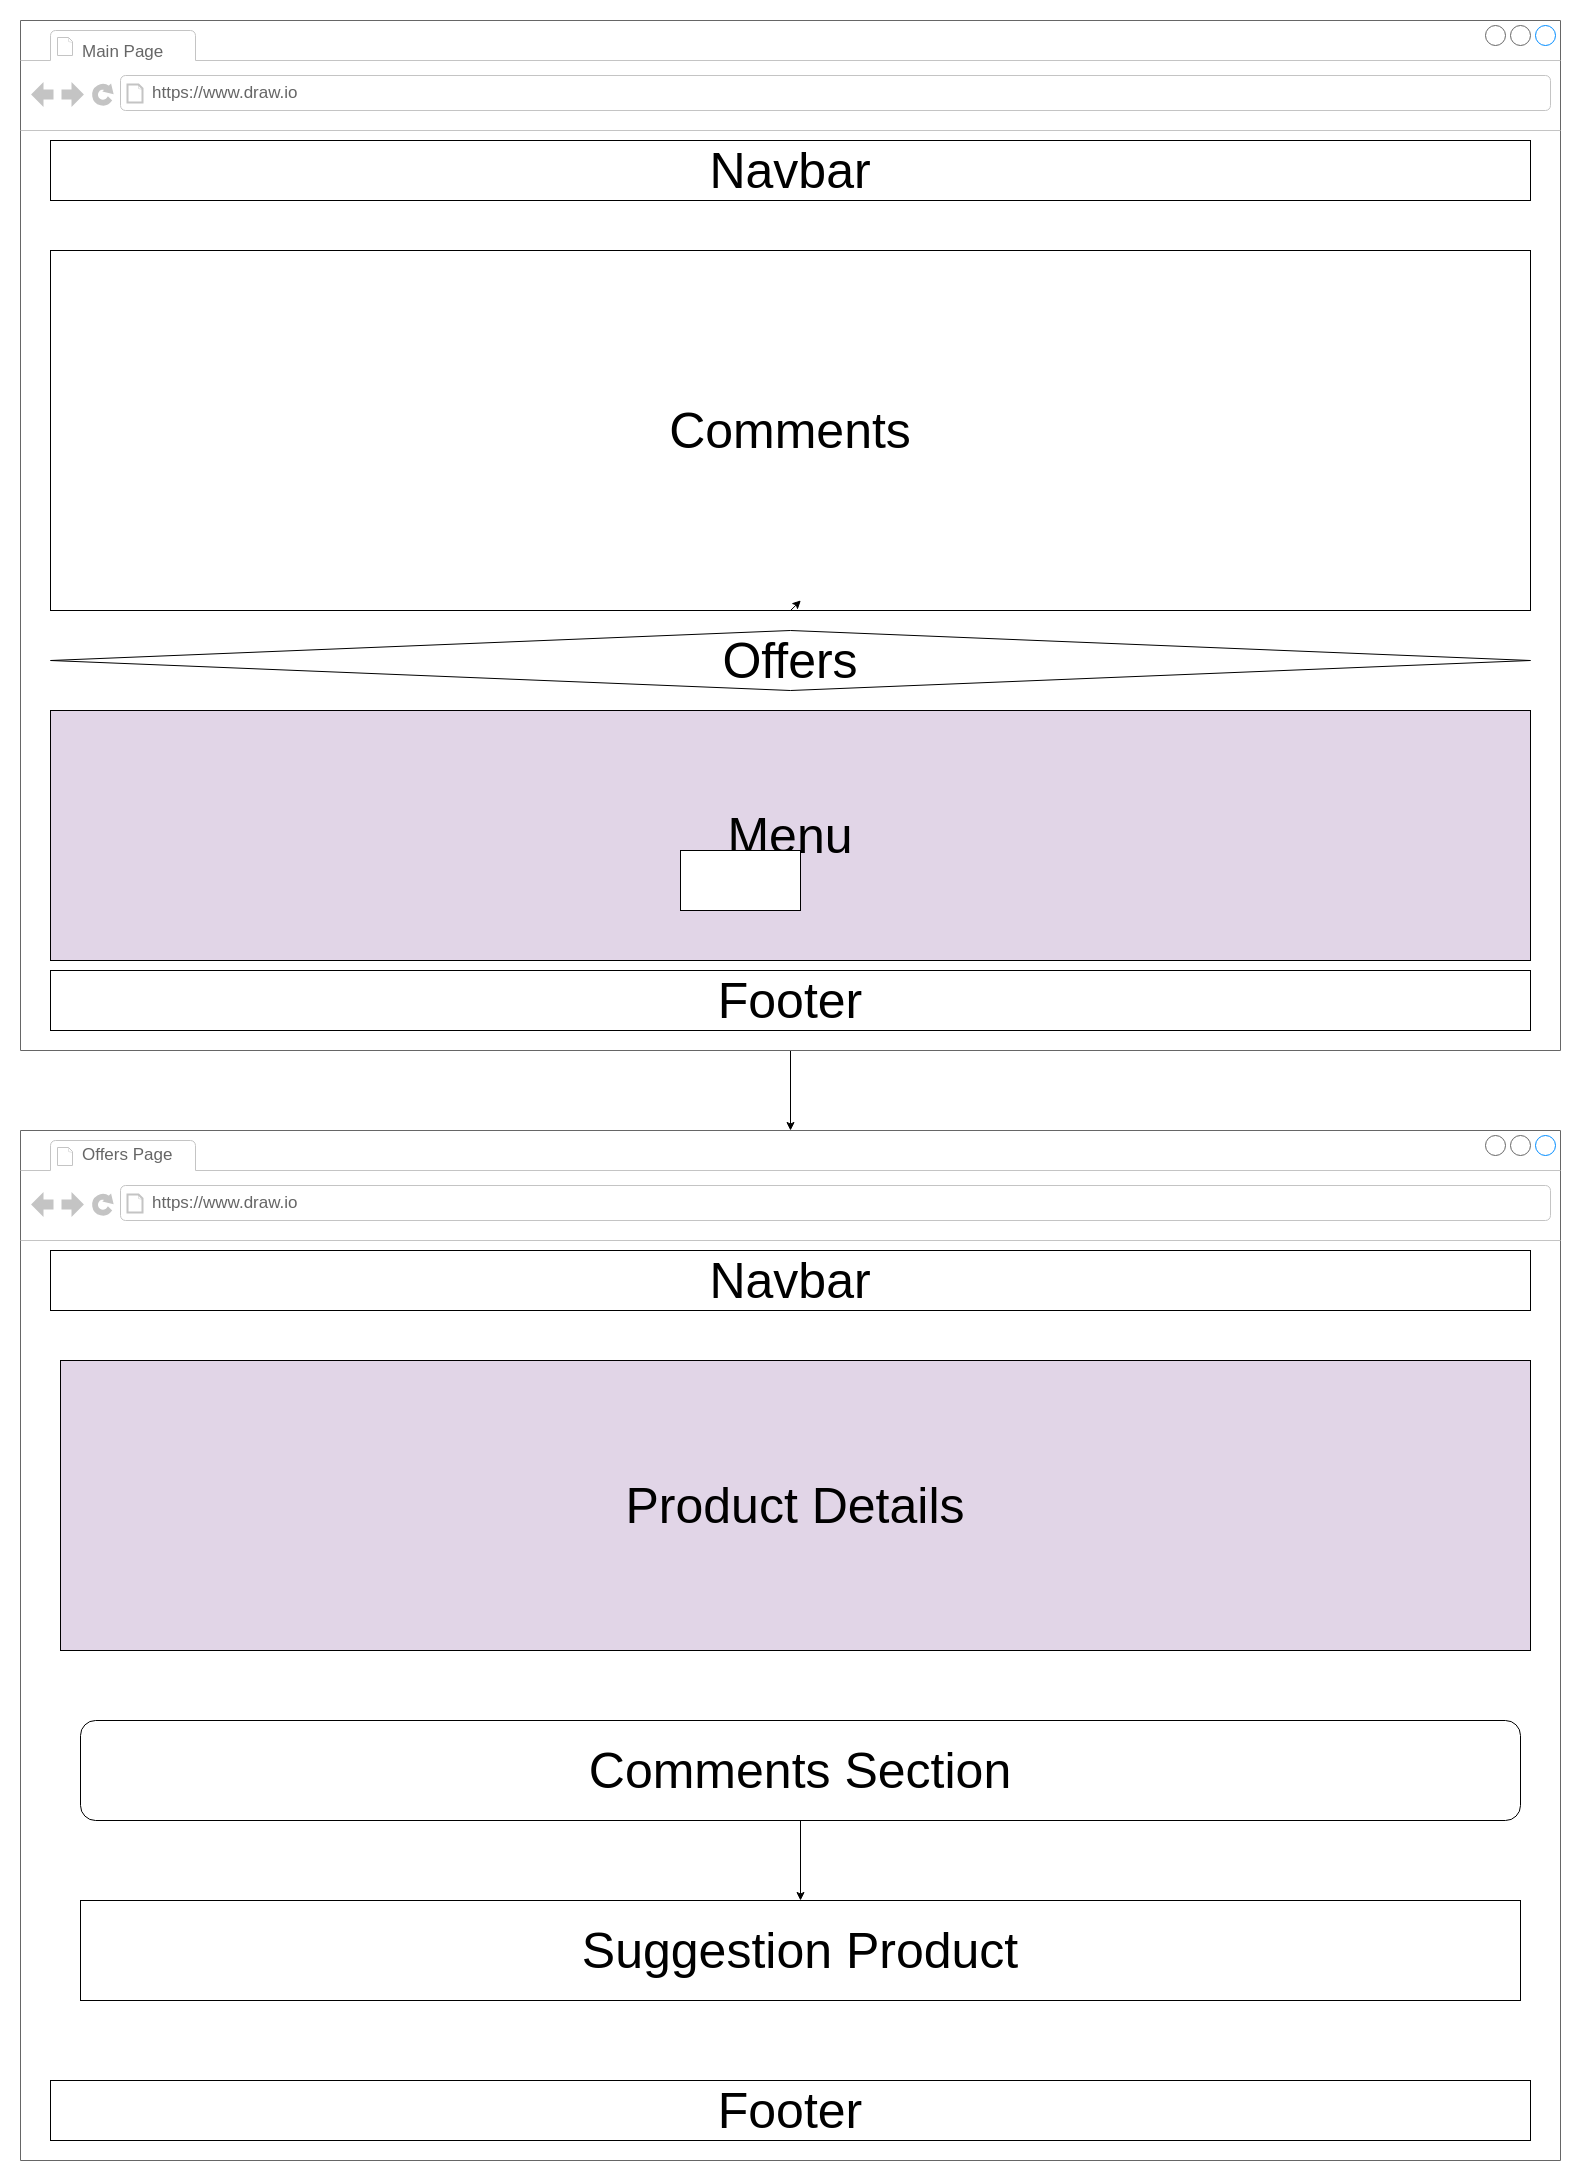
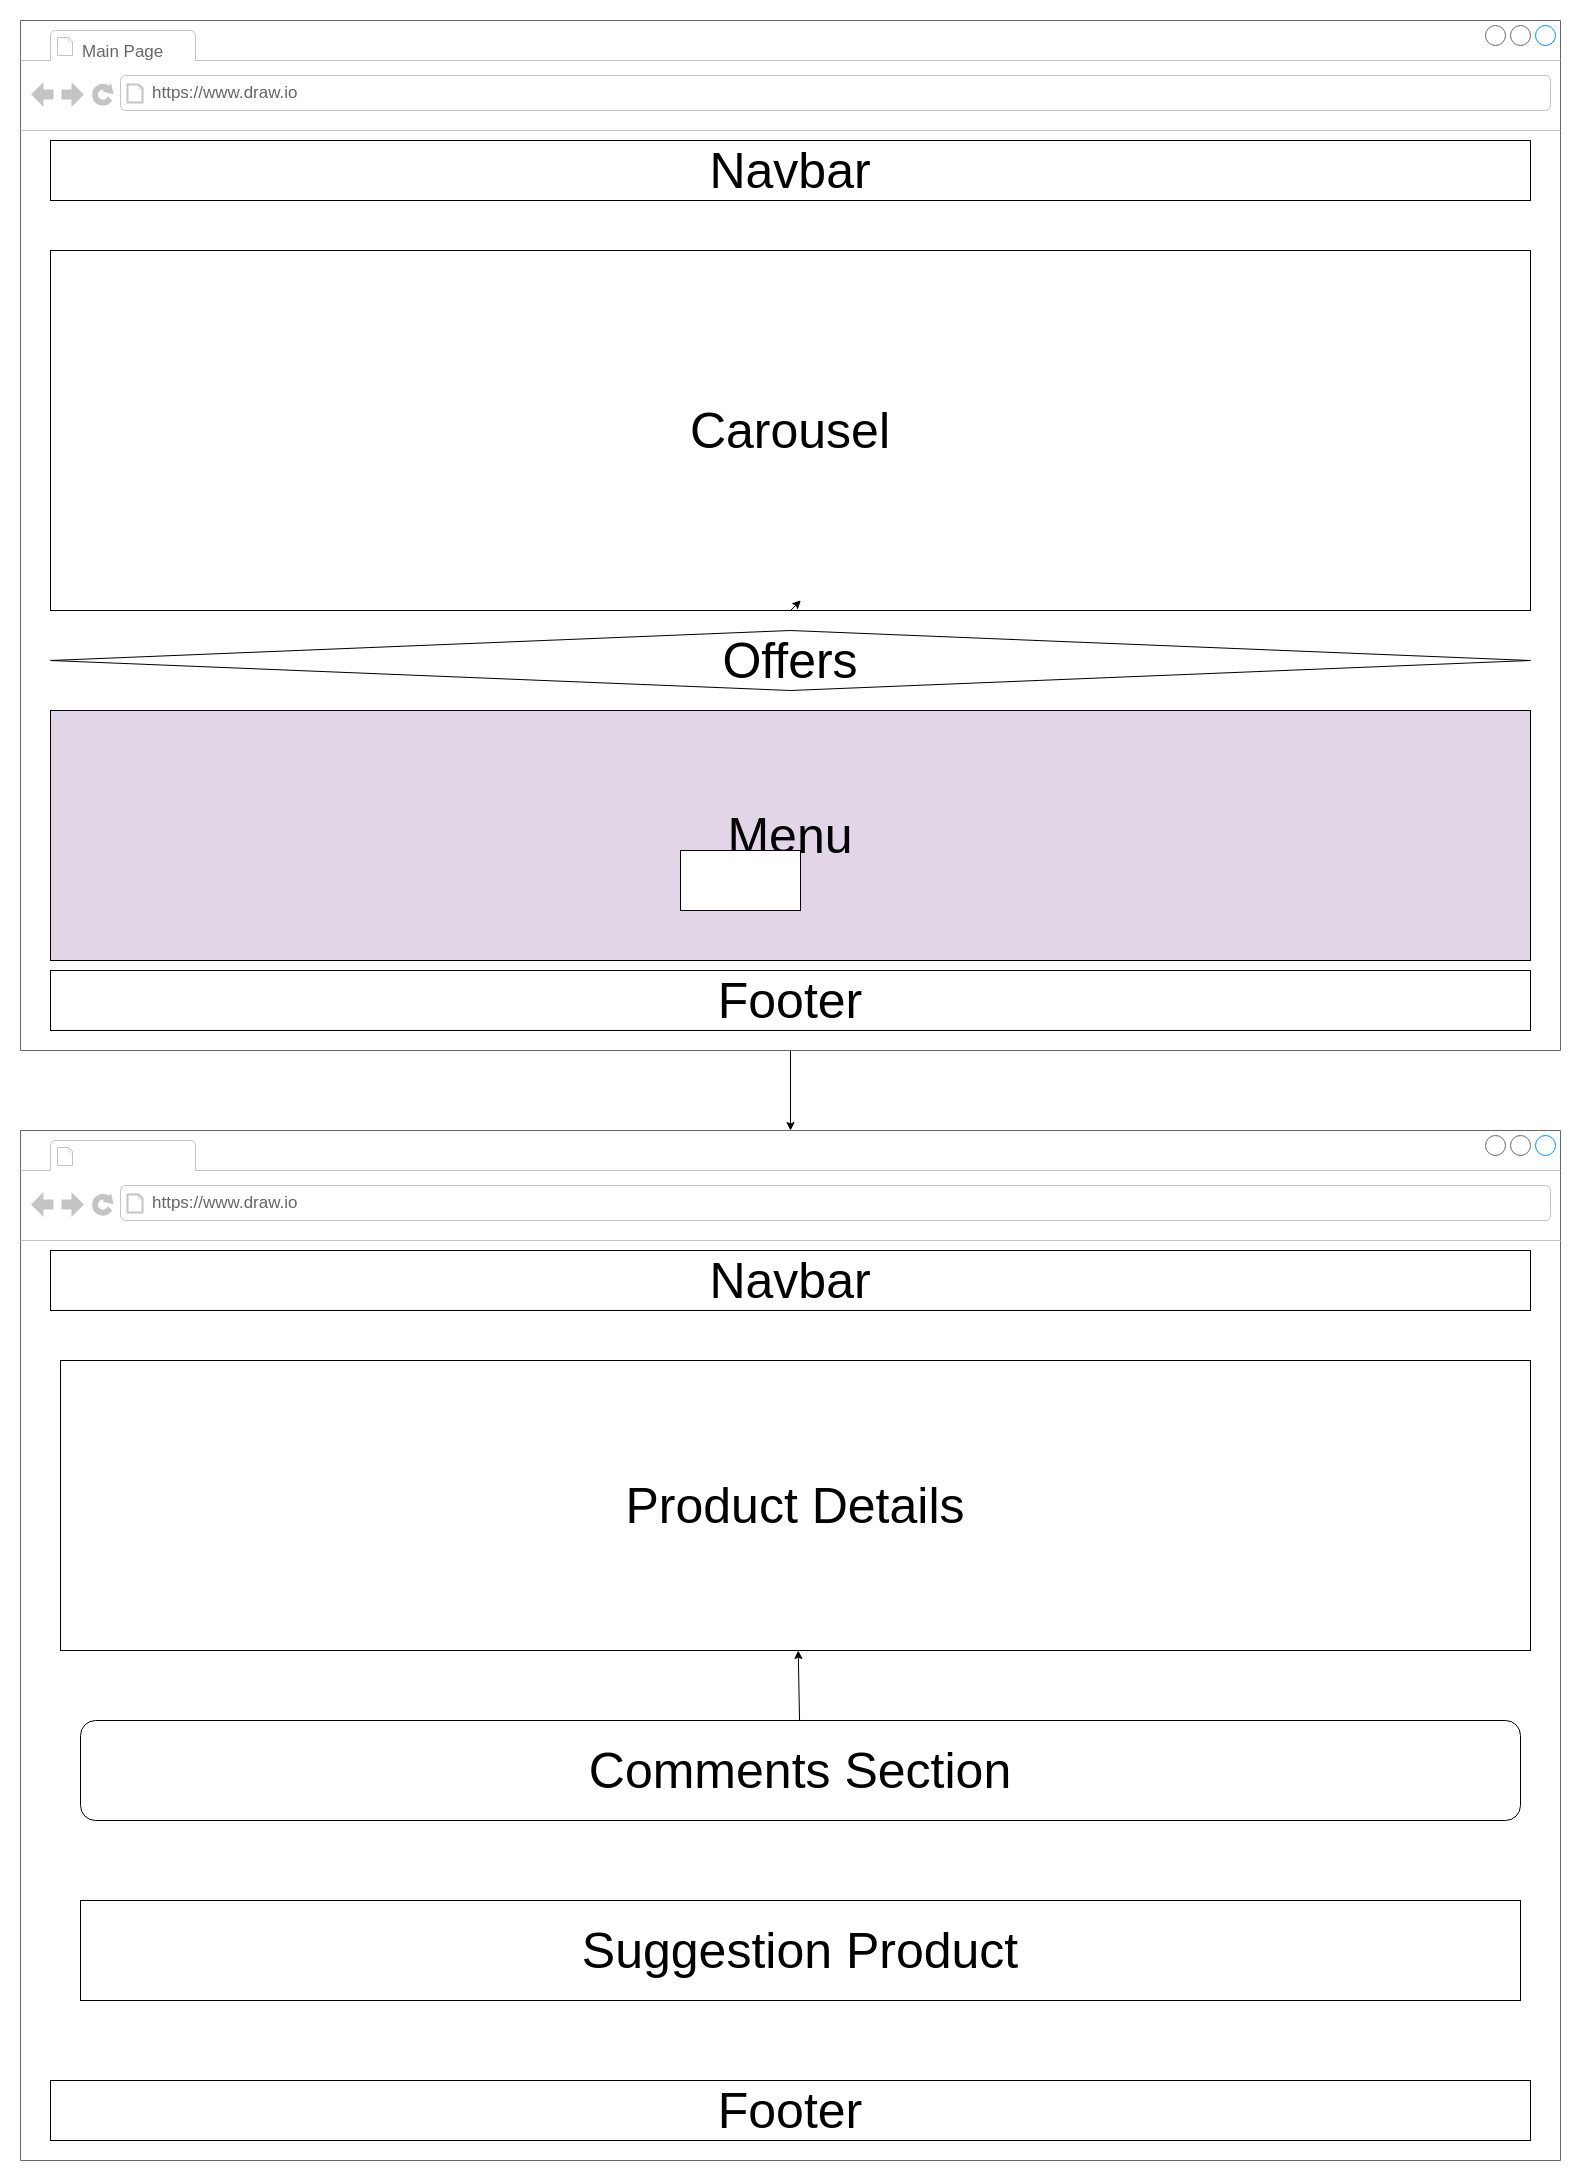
node "Comments": label "Comments" -> "Carousel"
node "Offers Page": removed
node "Product Details": fillcolor #e1d5e7 -> #ffffff
edge "Comments Section" -> "Suggestion Product": now "Comments Section" -> "Product Details"
